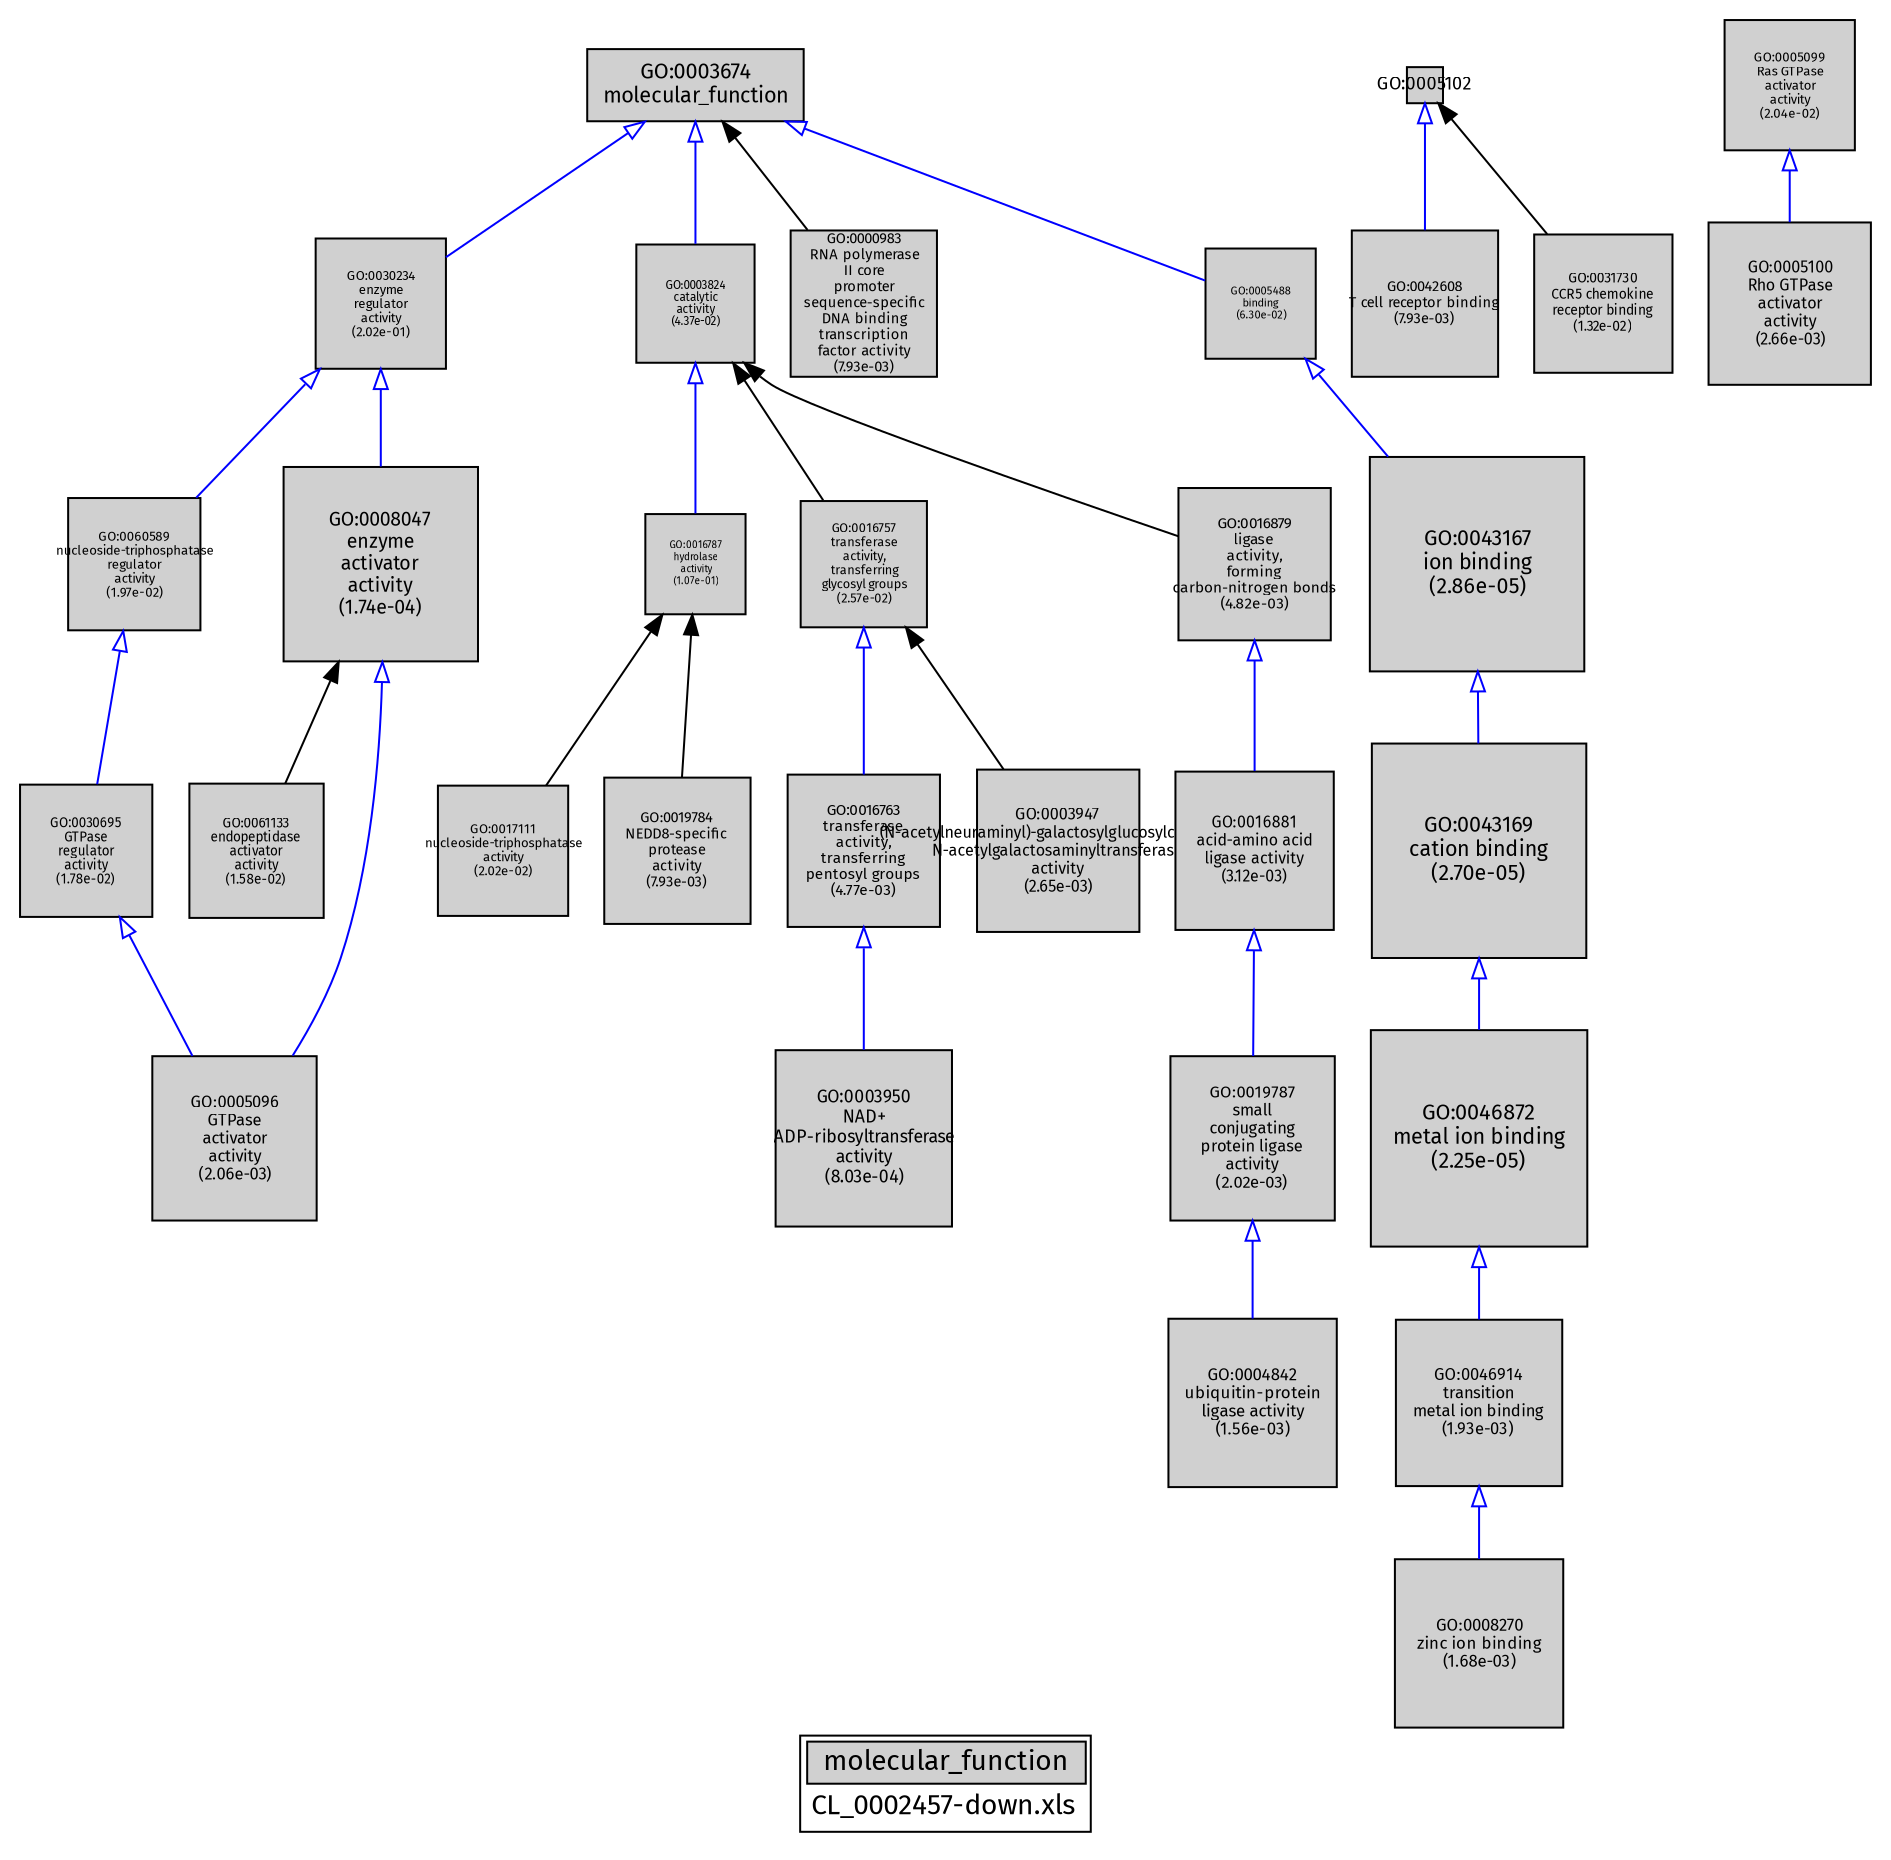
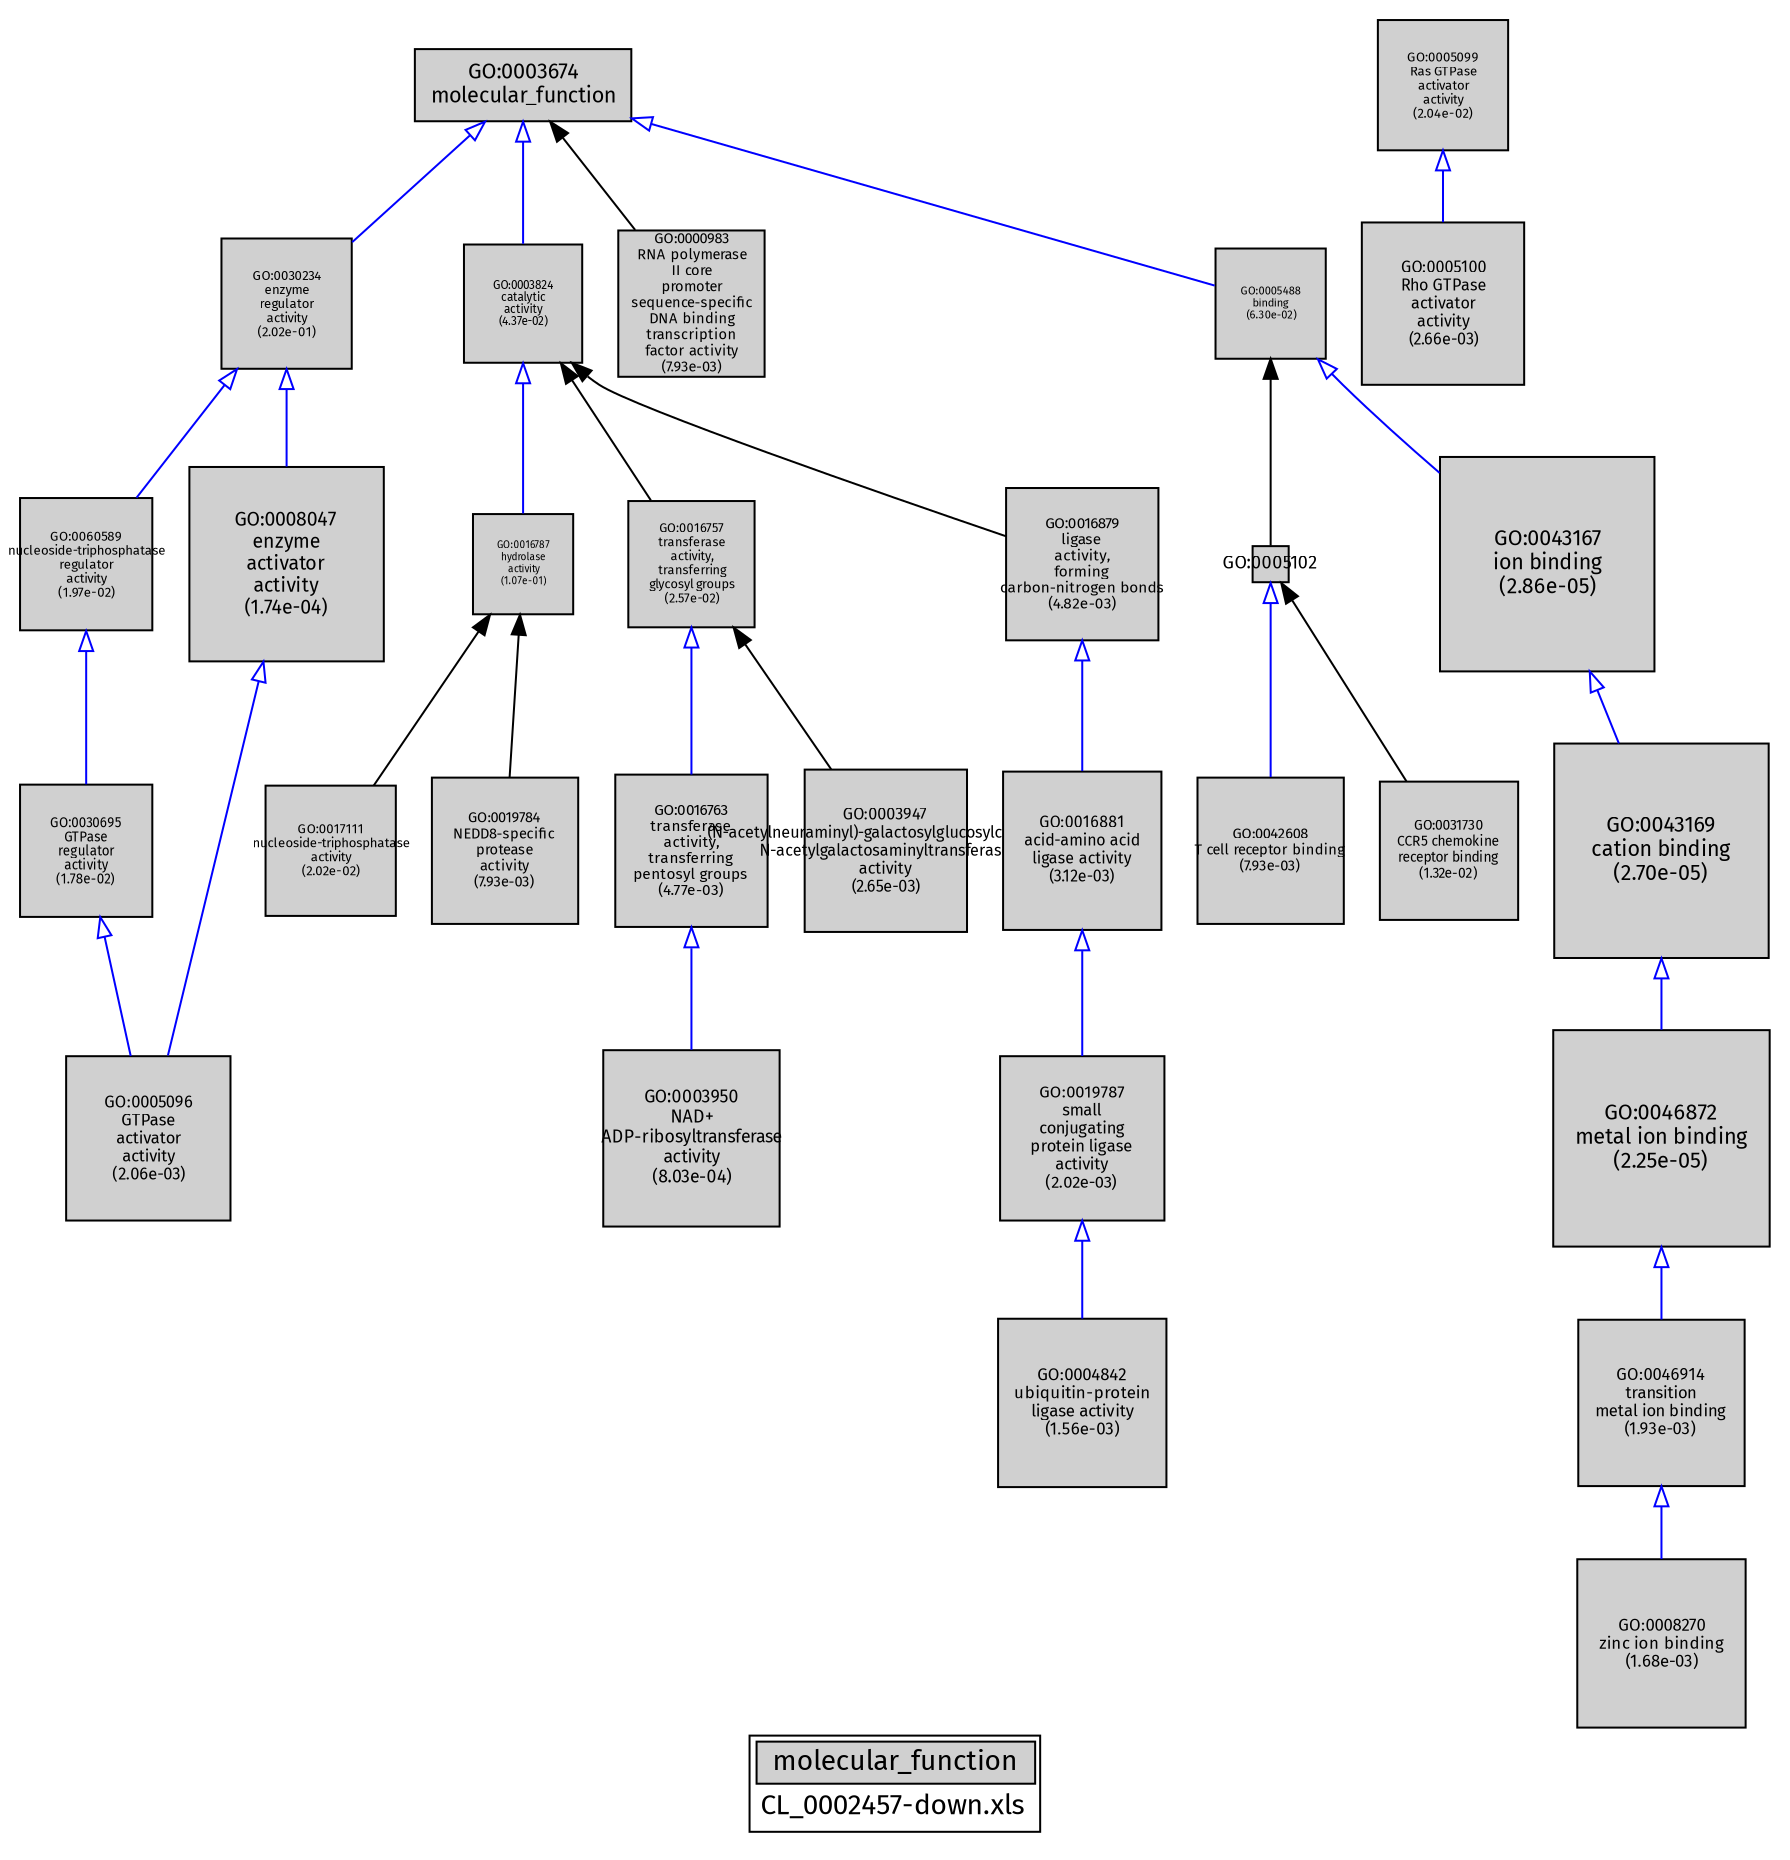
edge "GO:0005102" -> "GO:0005488": added
node "GO:0061133": removed
